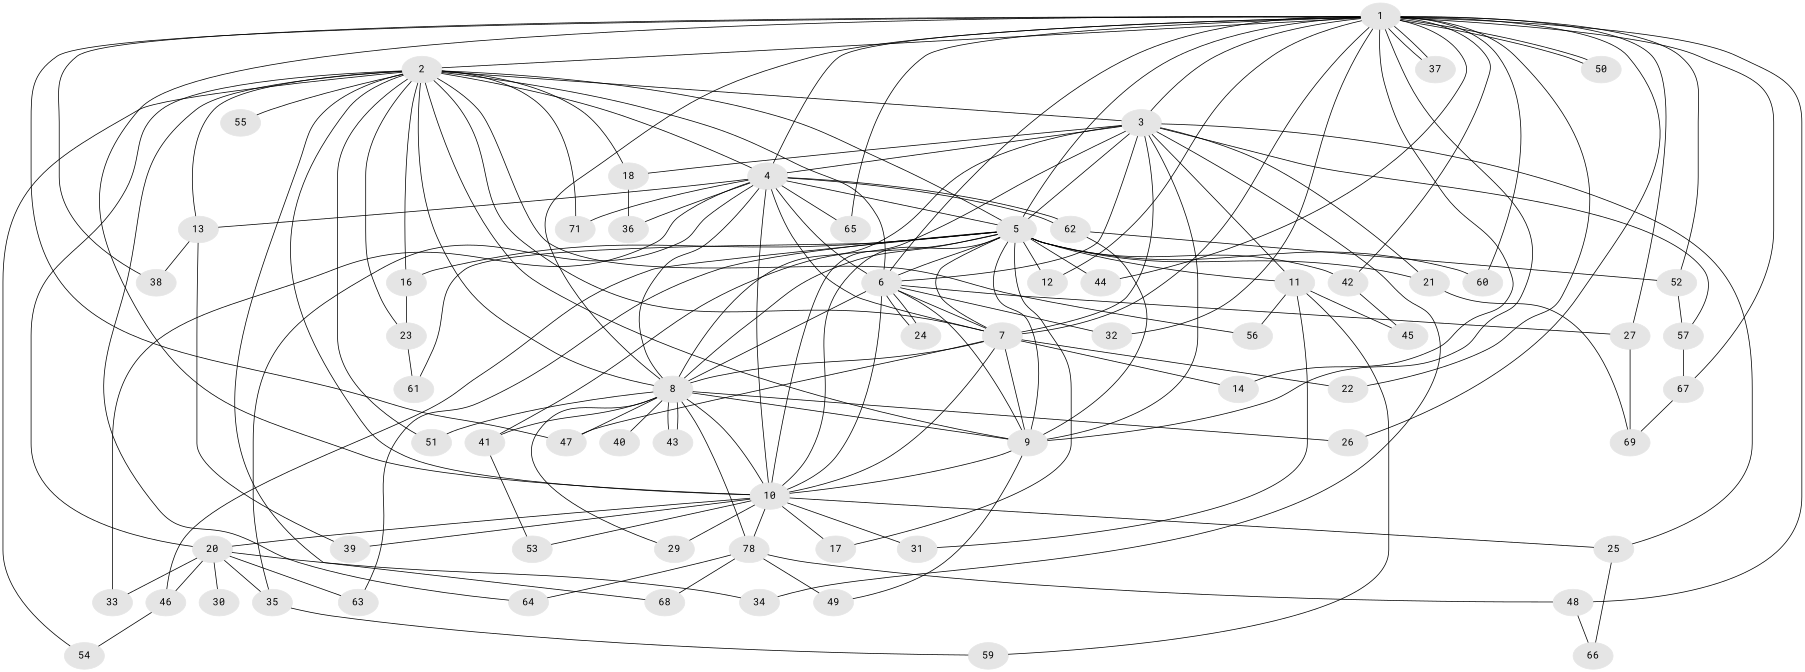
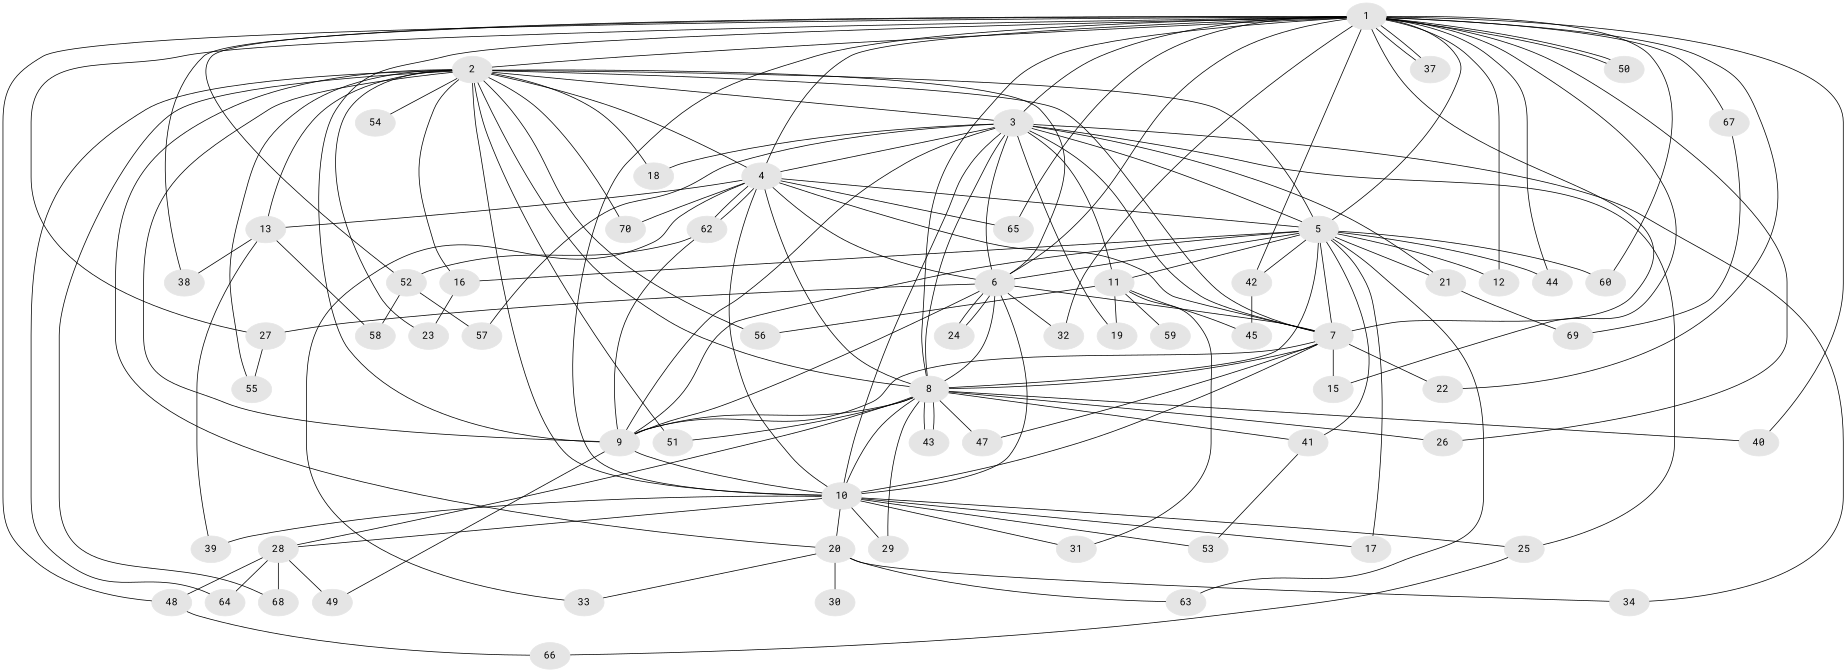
edge "1" -- "47": now "1" -- "40"
node "71": label "71" -> "70"
node "36": removed
edge "5" -- "10": removed
node "58": added
node "19": added
edge "57" -- "67": removed
node "61": removed
node "14": label "14" -> "15"
edge "27" -- "69": now "27" -- "55"
node "78": label "78" -> "28"
node "46": removed
node "35": removed
